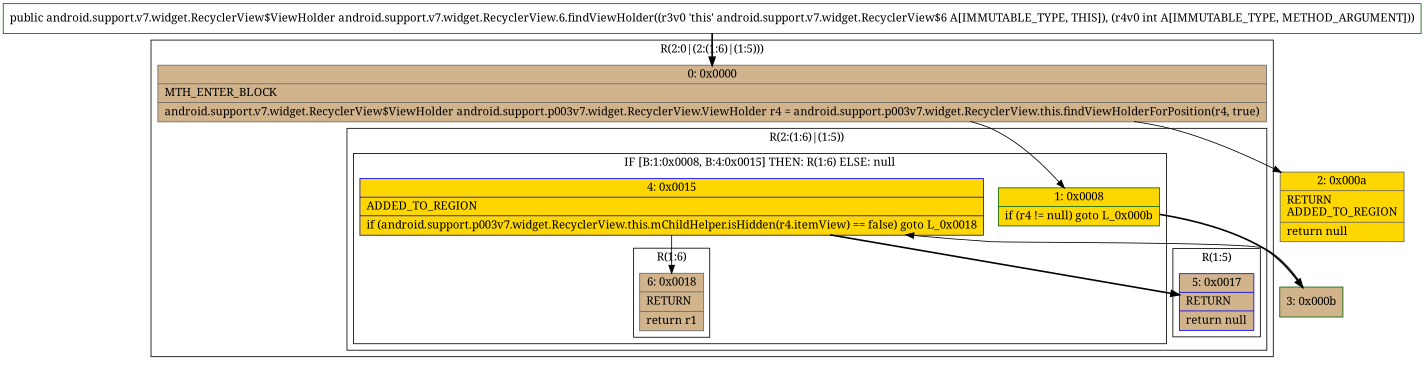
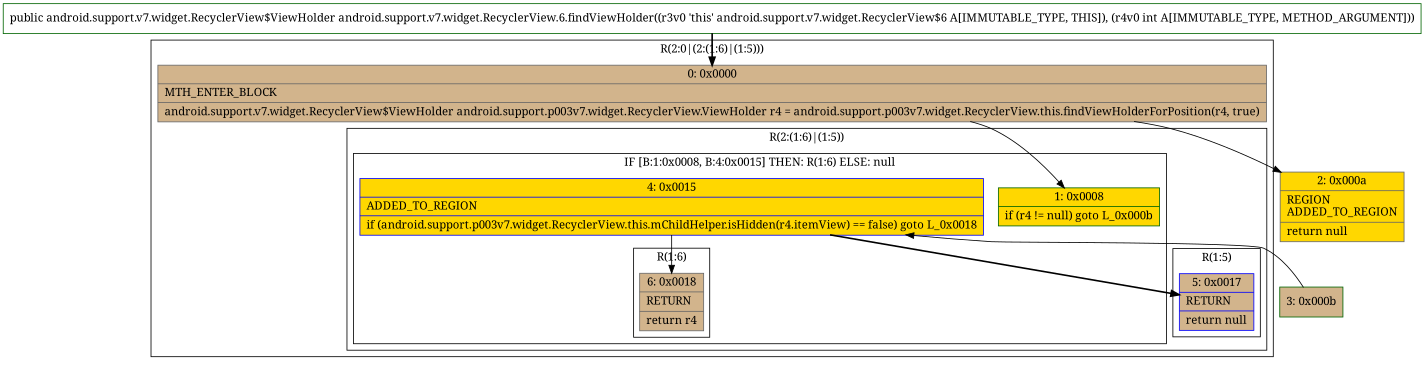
node "2: 0x000a": text "RETURN" -> "REGION"
edge "1: 0x0008" -> "3: 0x000b": removed
node "6: 0x0018": text "return r1" -> "return r4"
